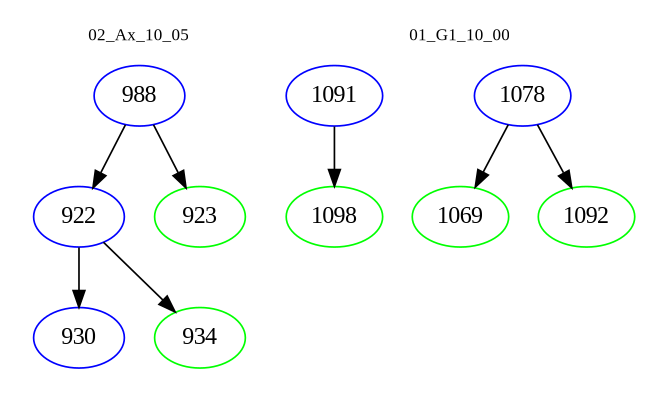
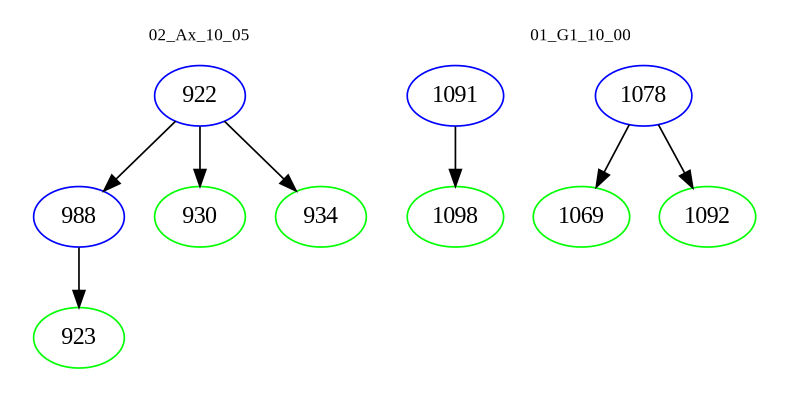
edge "988" -> "922": reversed
node "930": color blue -> green
